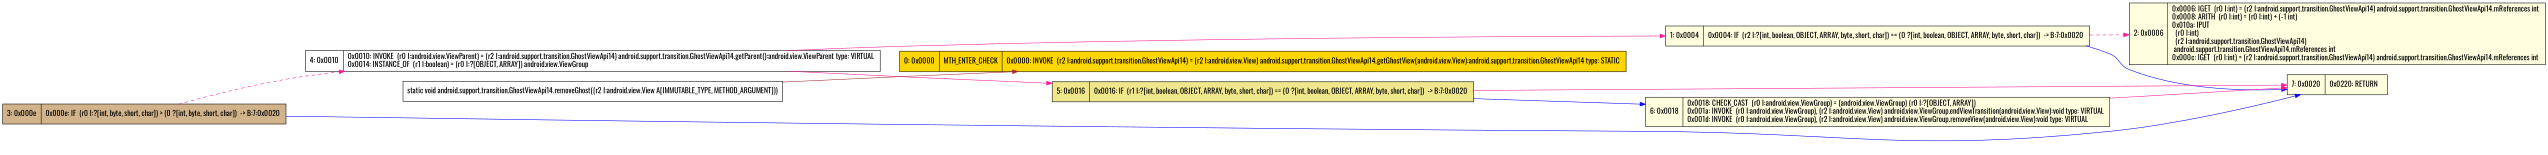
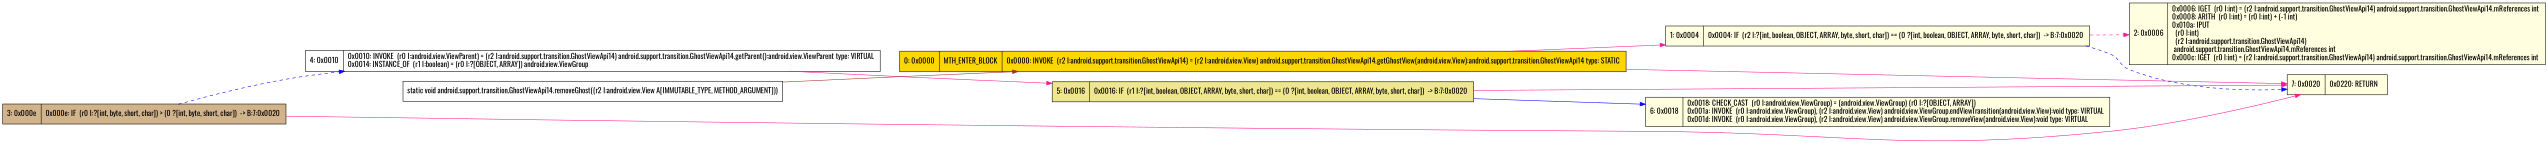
edge "4: 0x0010" -> "1: 0x0004": now "0: 0x0000" -> "1: 0x0004"
node "0: 0x0000": text "MTH_ENTER_CHECK" -> "MTH_ENTER_BLOCK"
edge "1: 0x0004" -> "7: 0x0020": style solid -> dashed
edge "3: 0x000e" -> "4: 0x0010": color deeppink -> blue
edge "6: 0x0018" -> "7: 0x0020": now "0: 0x0000" -> "7: 0x0020"
edge "3: 0x000e" -> "7: 0x0020": color blue -> deeppink
